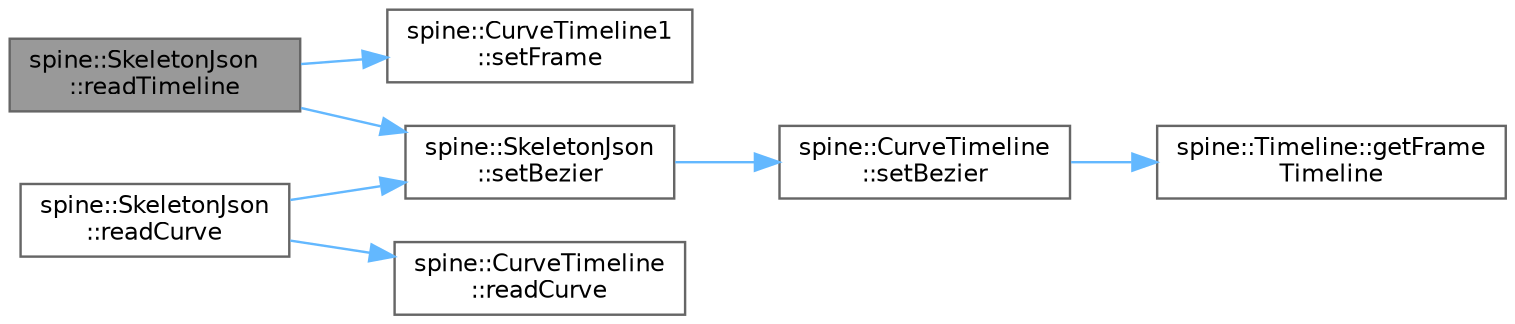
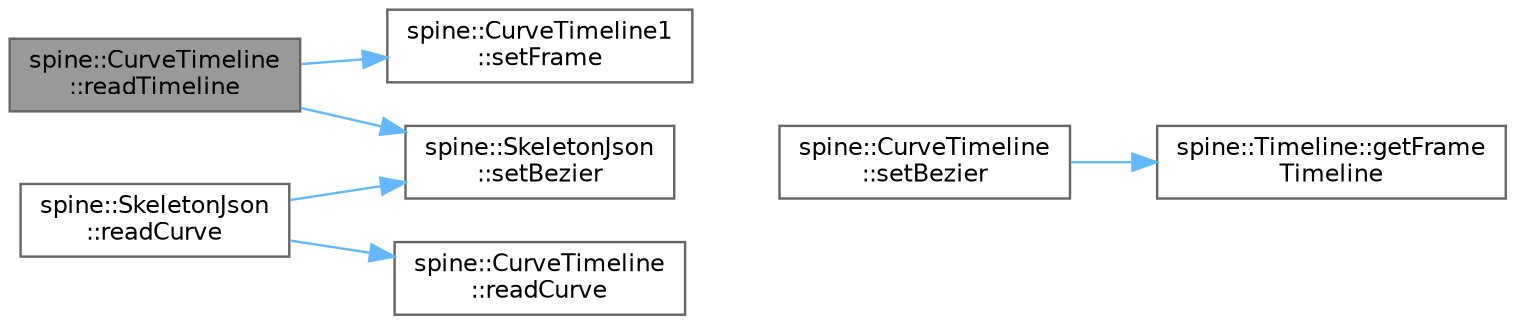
node "spine::SkeletonJson ::readTimeline": label "spine::SkeletonJson ::readTimeline" -> "spine::CurveTimeline ::readTimeline"
edge "spine::SkeletonJson ::setBezier" -> "spine::CurveTimeline ::setBezier": removed
